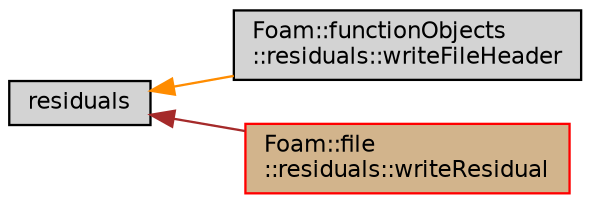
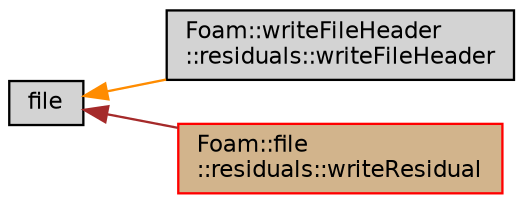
node "Foam::functionObjects ::residuals::writeFileHeader": label "Foam::functionObjects ::residuals::writeFileHeader" -> "Foam::writeFileHeader ::residuals::writeFileHeader"
node "residuals": label "residuals" -> "file"
